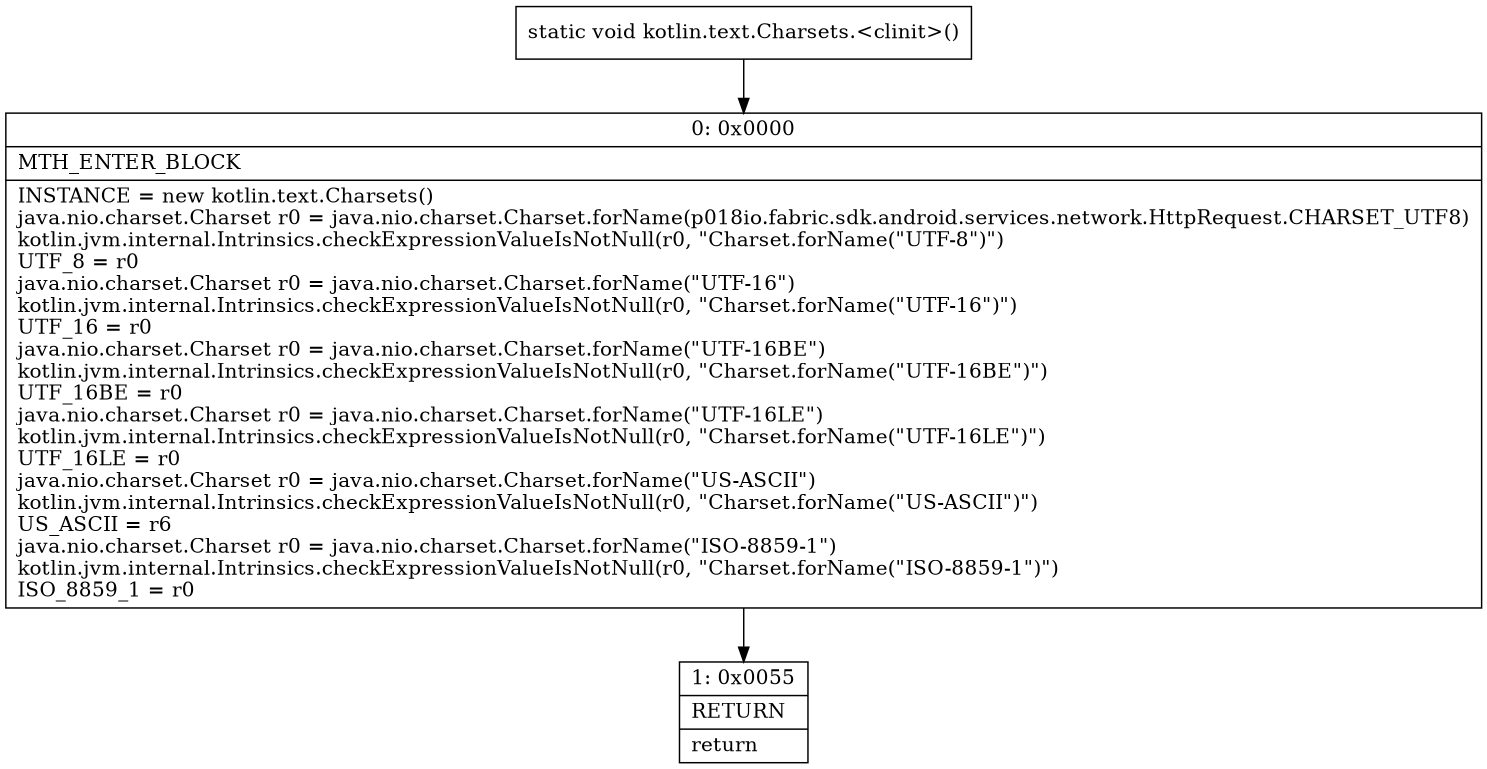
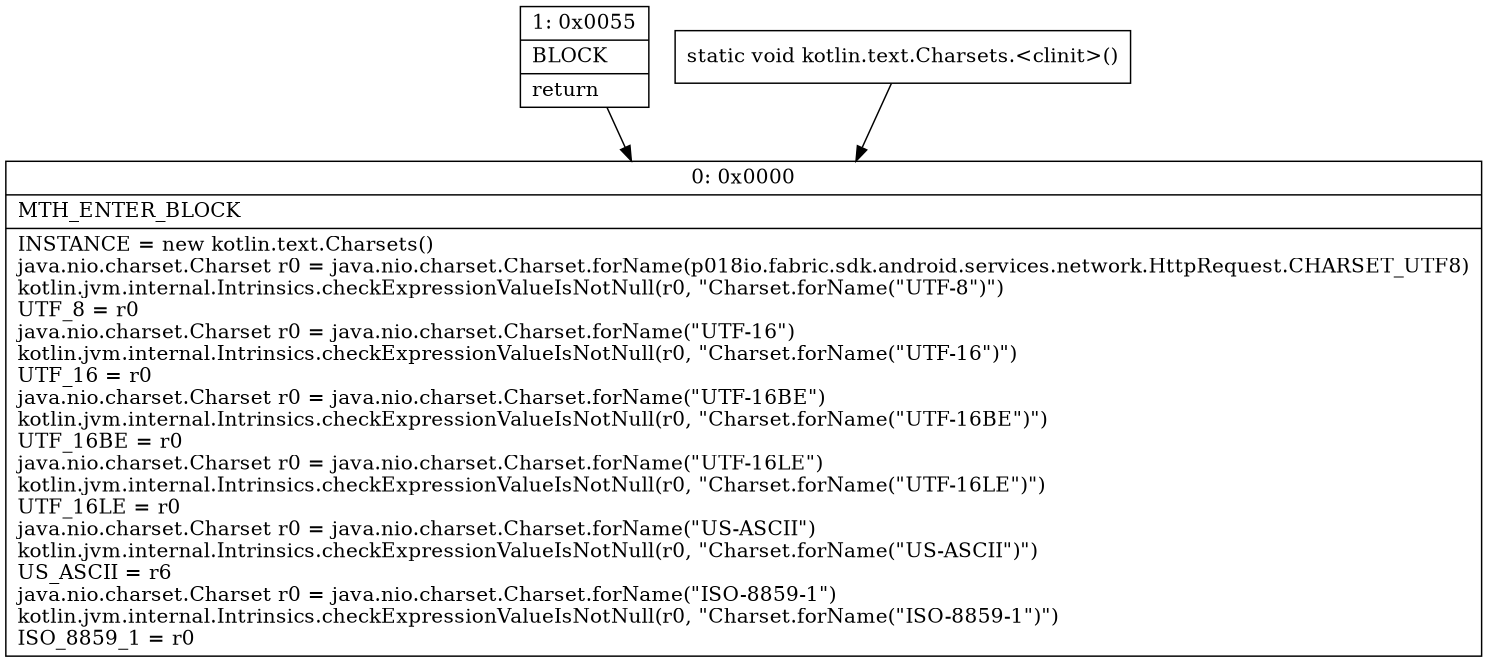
edge "0: 0x0000" -> "1: 0x0055": reversed
node "1: 0x0055": text "RETURN" -> "BLOCK"
